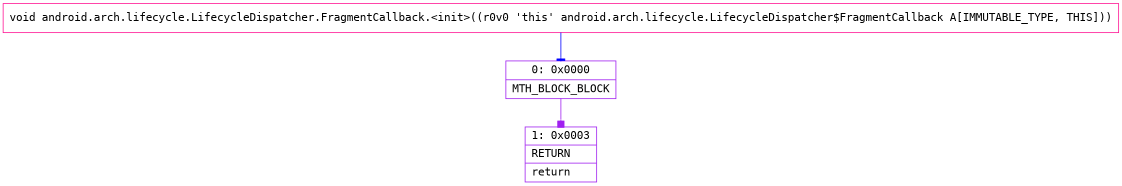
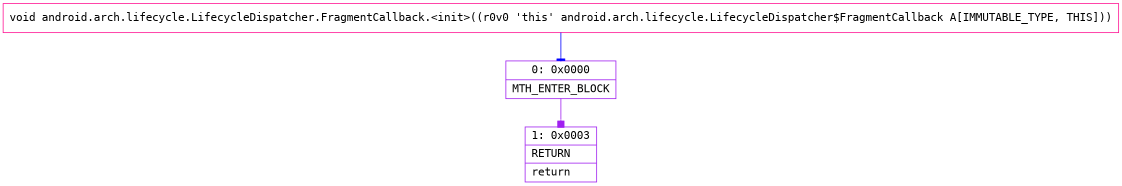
node "0: 0x0000": text "MTH_BLOCK_BLOCK" -> "MTH_ENTER_BLOCK"
